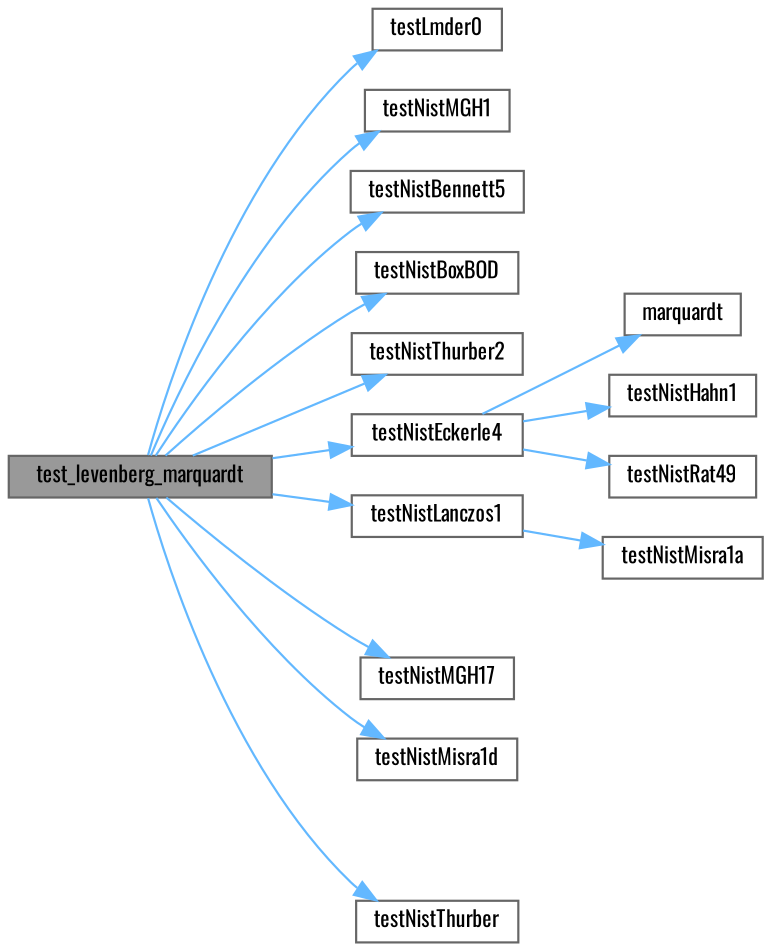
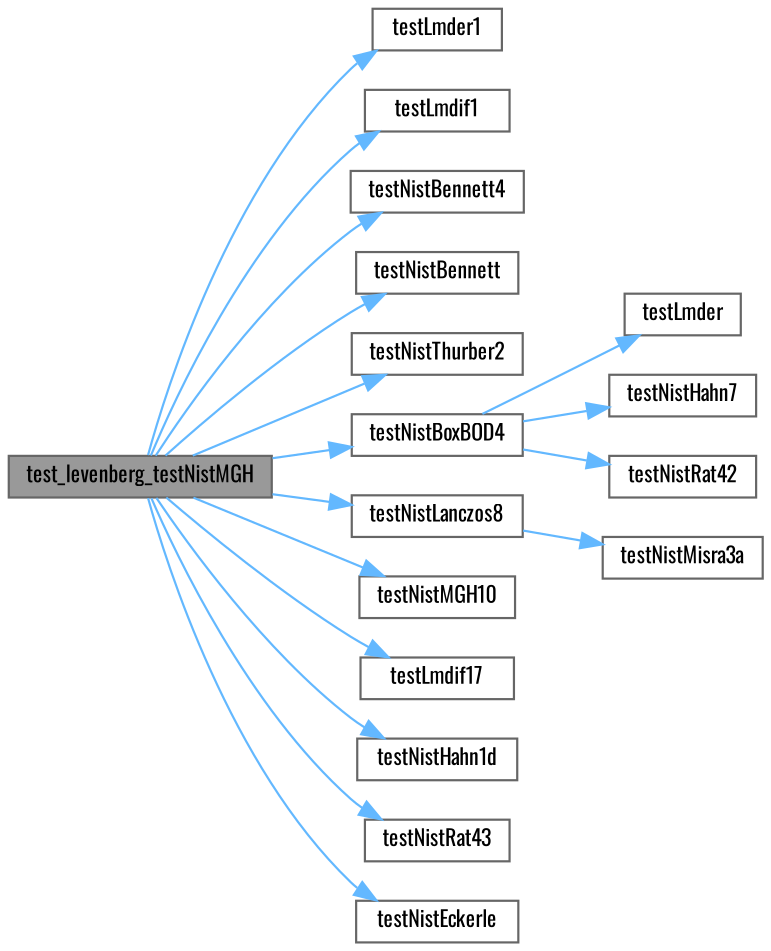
node "testLmder0": label "testLmder0" -> "testLmder1"
node "testNistMGH1": label "testNistMGH1" -> "testLmdif1"
node "testNistBennett5": label "testNistBennett5" -> "testNistBennett4"
node "testNistBoxBOD": label "testNistBoxBOD" -> "testNistBennett"
node "marquardt": label "marquardt" -> "testLmder"
node "testNistHahn1": label "testNistHahn1" -> "testNistHahn7"
node "testNistEckerle4": label "testNistEckerle4" -> "testNistBoxBOD4"
node "test_levenberg_marquardt": label "test_levenberg_marquardt" -> "test_levenberg_testNistMGH"
node "testNistRat49": label "testNistRat49" -> "testNistRat42"
node "testNistLanczos1": label "testNistLanczos1" -> "testNistLanczos8"
node "testNistMisra1a": label "testNistMisra1a" -> "testNistMisra3a"
node "testNistMGH10": added
node "testNistMGH17": label "testNistMGH17" -> "testLmdif17"
node "testNistMisra1d": label "testNistMisra1d" -> "testNistHahn1d"
node "testNistRat43": added
node "testNistThurber": label "testNistThurber" -> "testNistEckerle"
